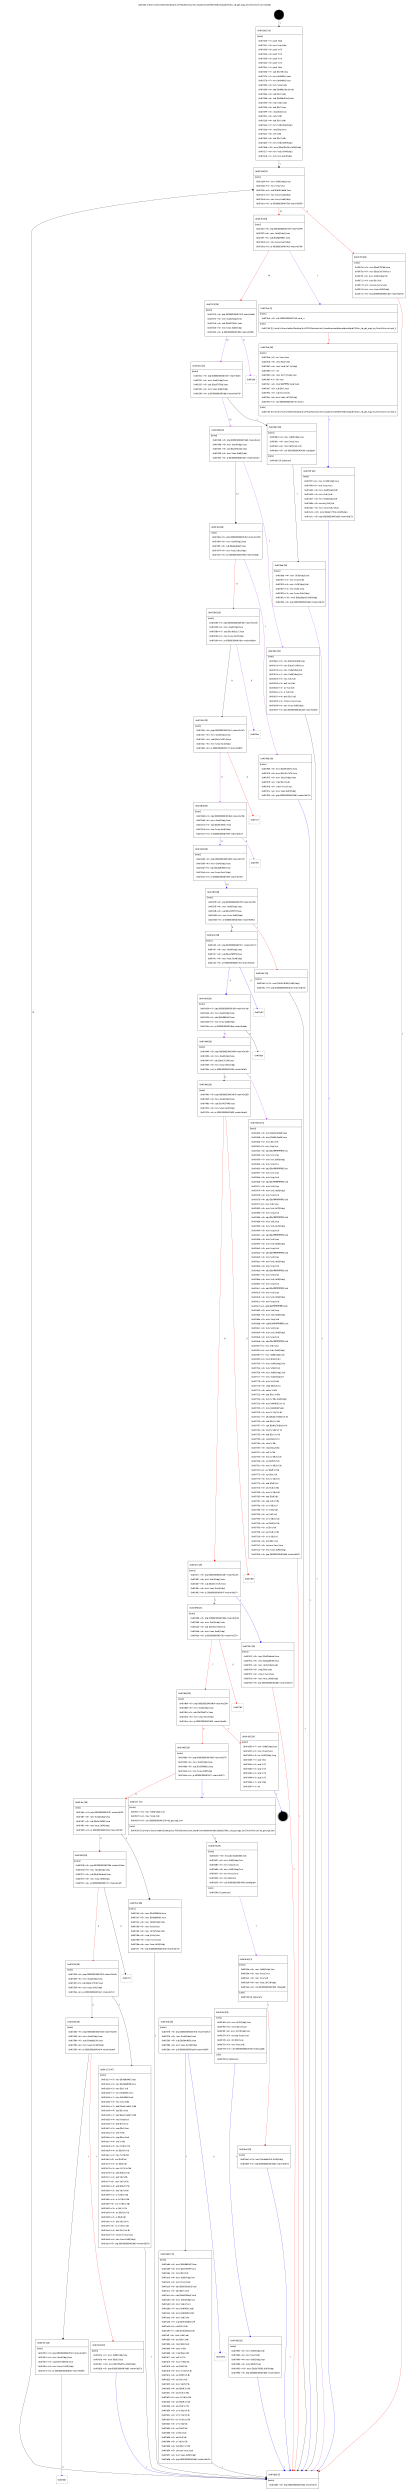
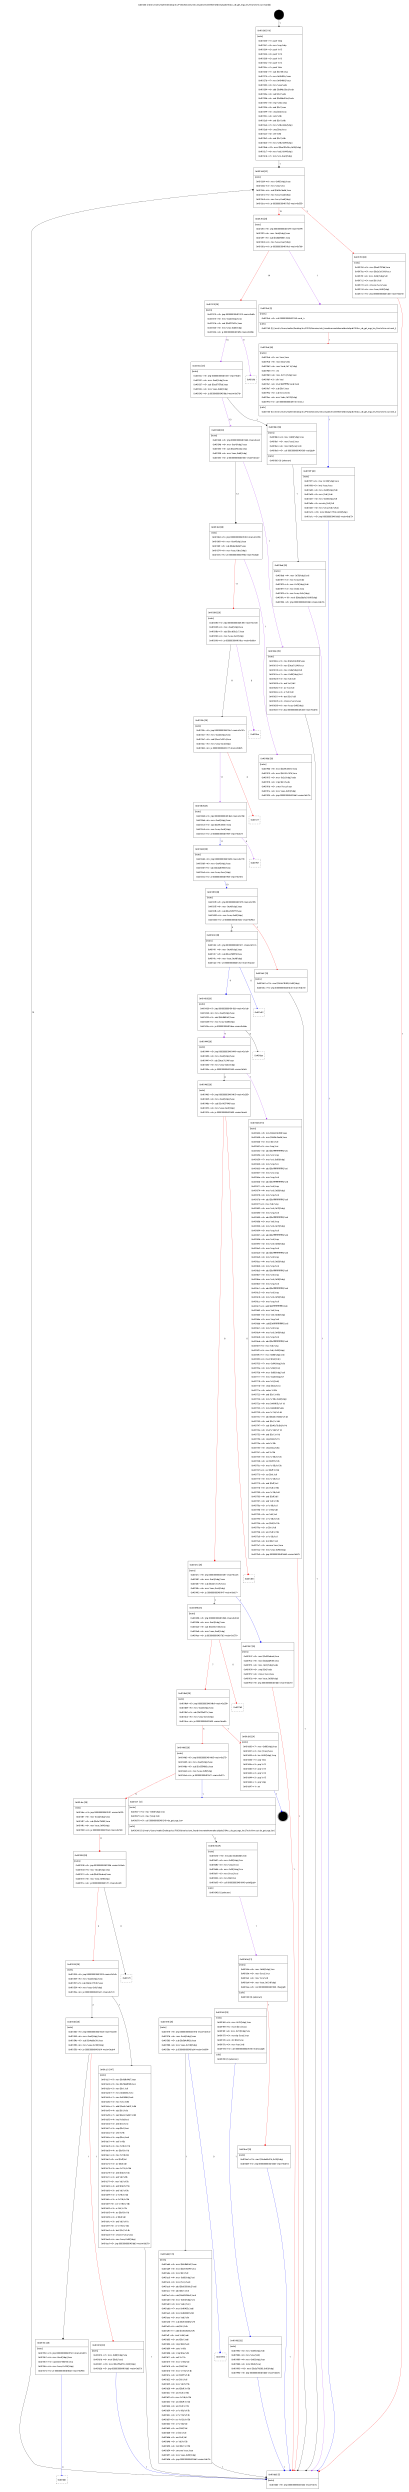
edge "0x40190b [30]" -> "0x401dd3 [5]": removed, label "1"
node "0x4019a2 [36]": removed
